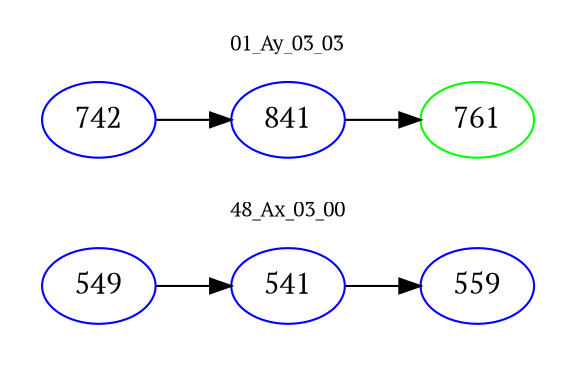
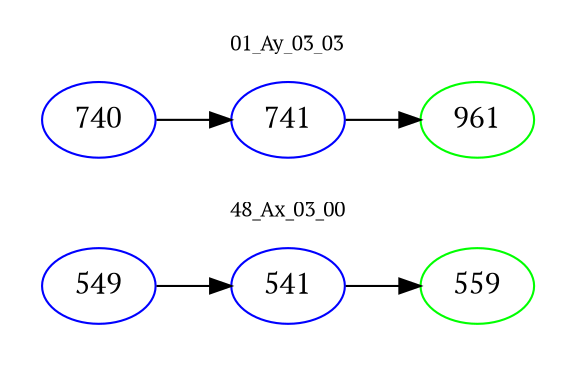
node "742": label "742" -> "740"
node "841": label "841" -> "741"
node "761": label "761" -> "961"
node "559": color blue -> green
